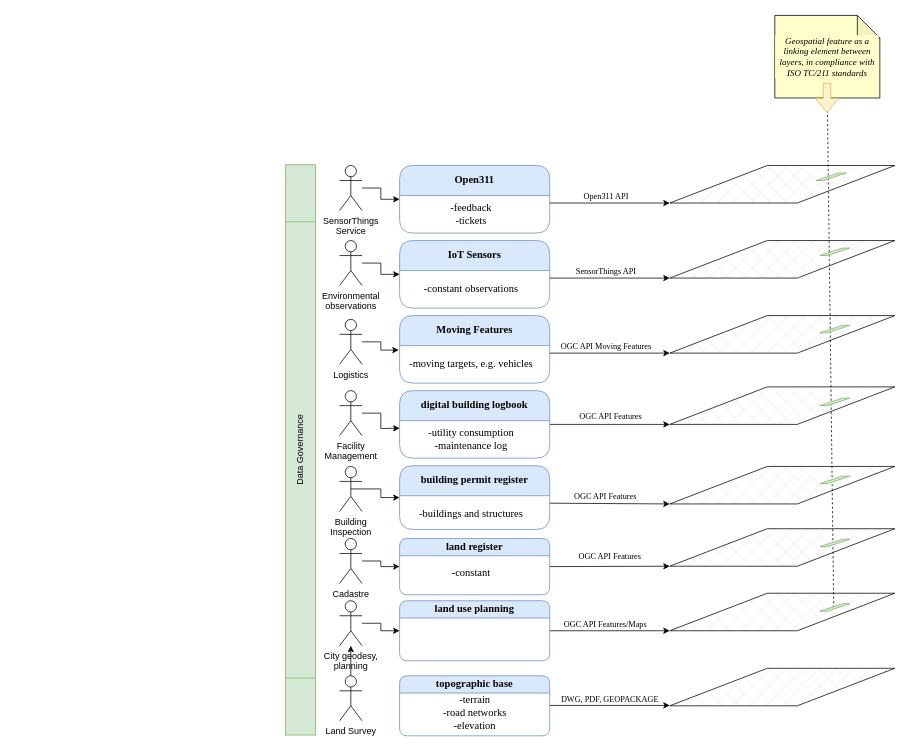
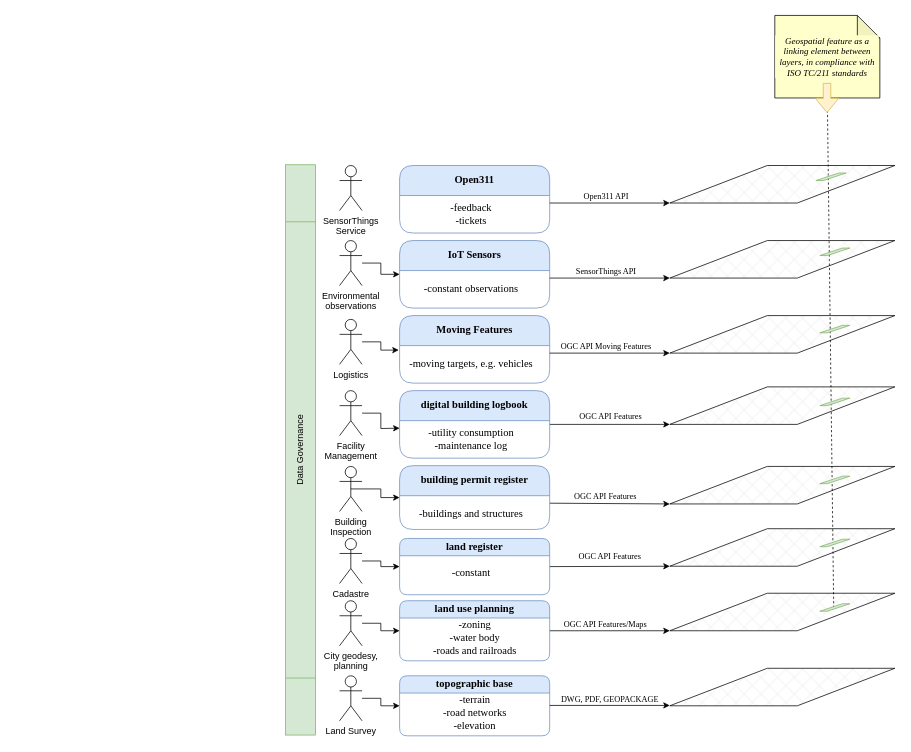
edge "SensorThings Service" -> "Open311": removed
node "-zoning -water body -roads and railroads": added
edge "Land Survey" -> "City geodesy, planning": now "Land Survey" -> "topographic base"
